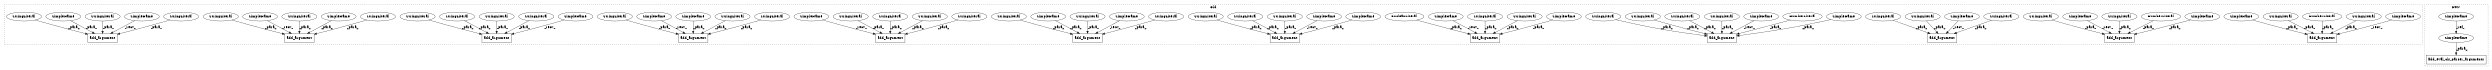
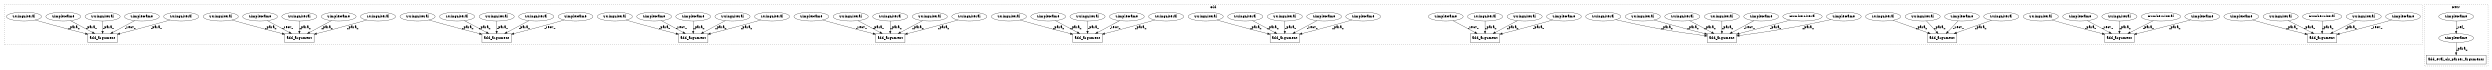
node "BooleanLiteral": removed
